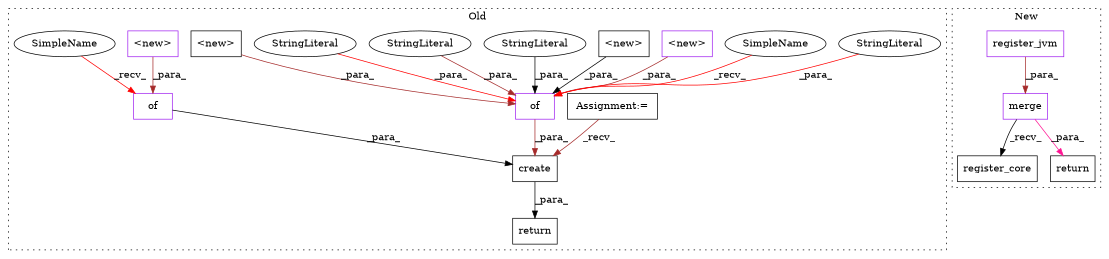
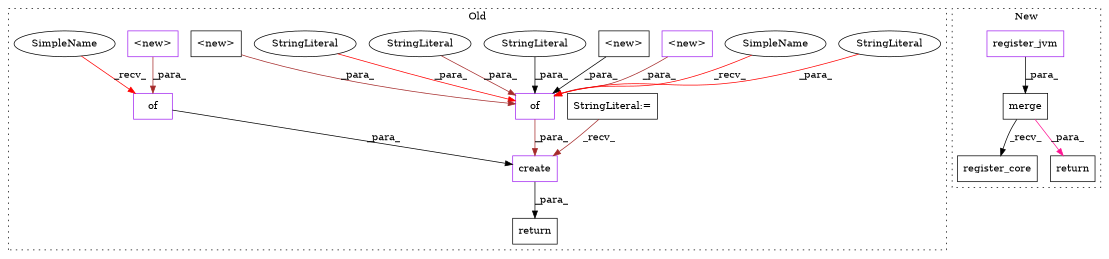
edge "register_jvm" -> "merge": color brown -> black
node "Assignment:=": label "Assignment:=" -> "StringLiteral:="
node "merge": color purple -> black
node "create": color black -> purple
